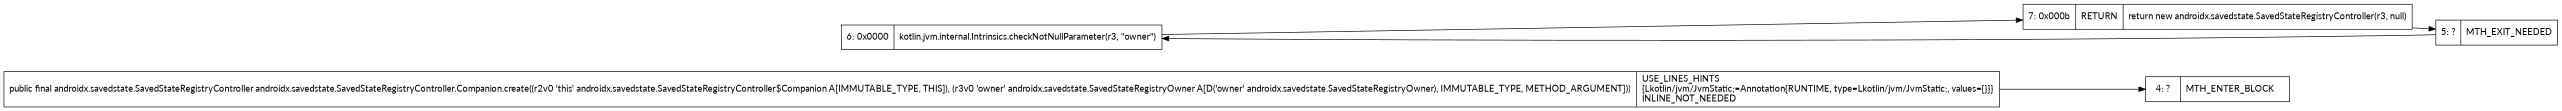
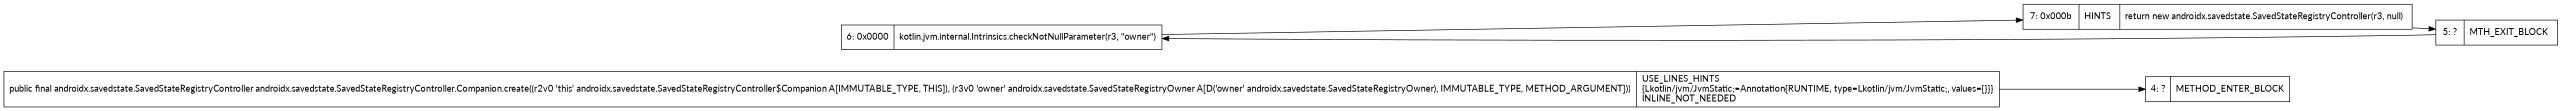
node "7: 0x000b": text "RETURN" -> "HINTS"
node "5: ?": text "MTH_EXIT_NEEDED" -> "MTH_EXIT_BLOCK"
node "4: ?": text "MTH_ENTER_BLOCK" -> "METHOD_ENTER_BLOCK"
